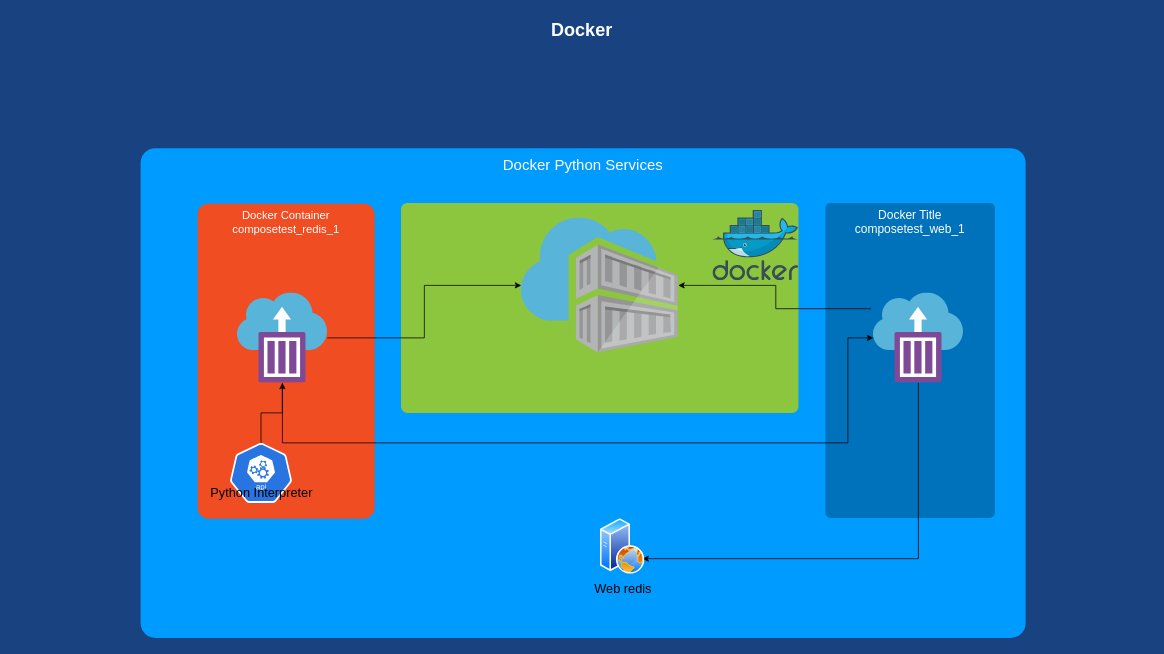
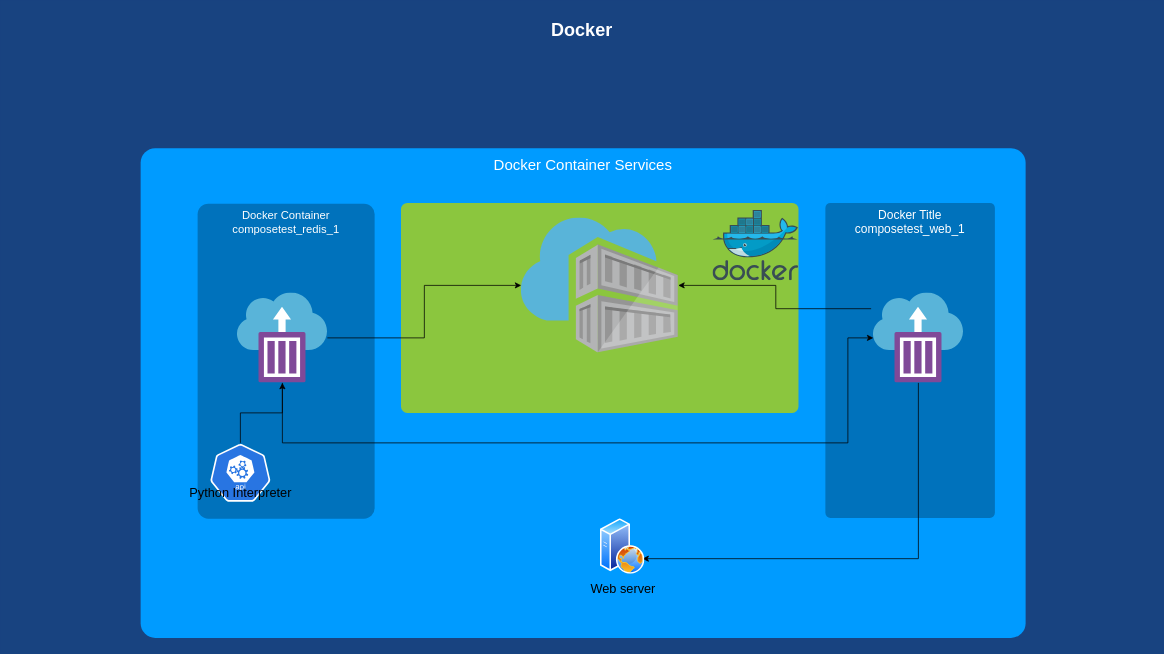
node "Docker Python Services": label "Docker Python Services" -> "Docker Container Services"
node "Docker Container composetest_redis_1": fillcolor #f04d22 -> #0072bc
node "Python Interpreter": size 101x60 -> 60x60
node "Web redis": label "Web redis" -> "Web server"
